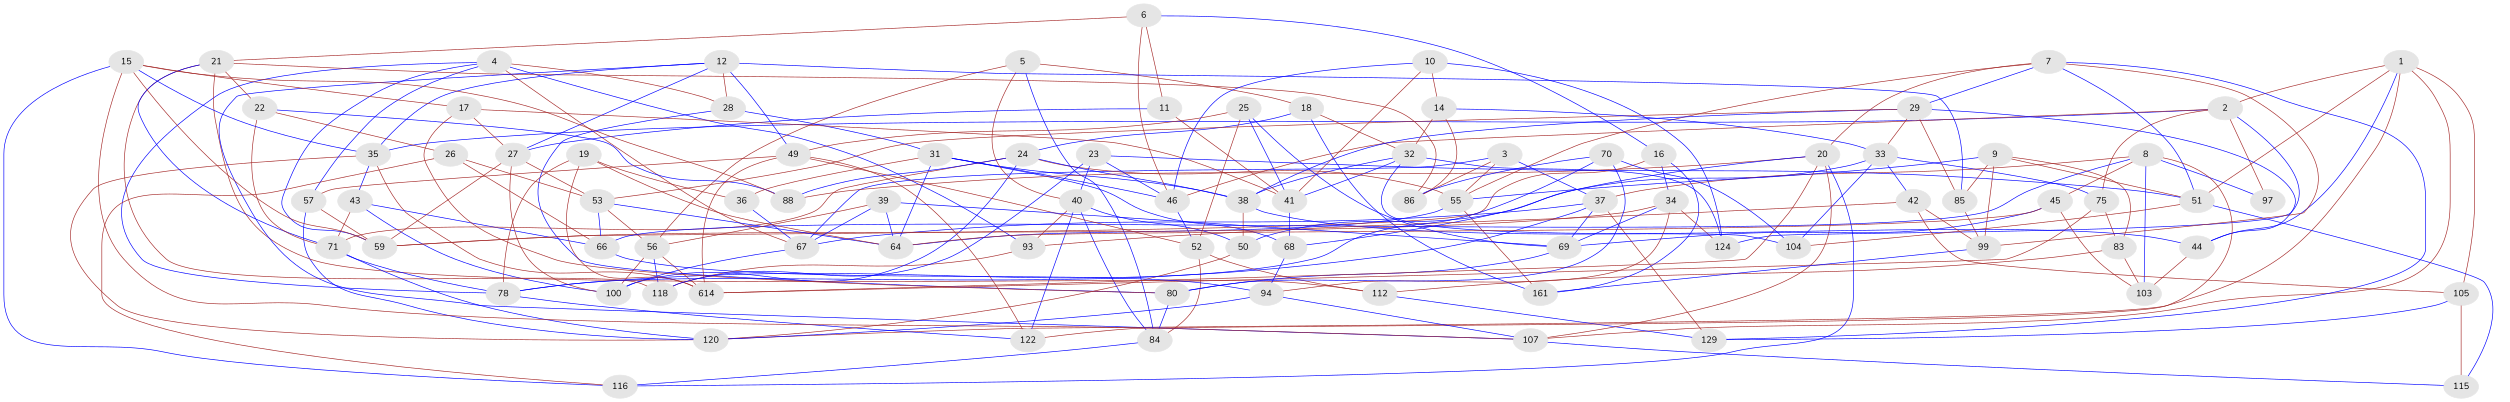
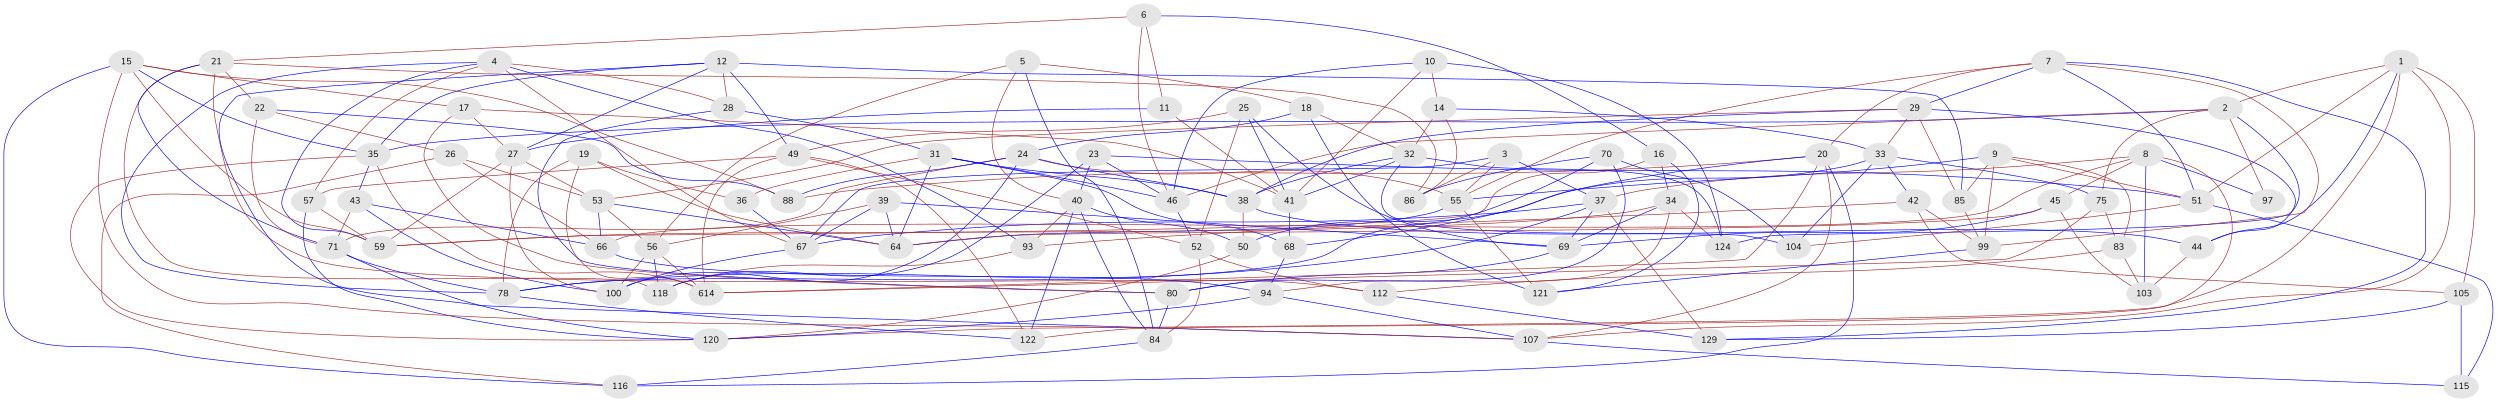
edge "4" -- "57": color blue -> brown
edge "8" -- "66": color blue -> brown
node "161": label "161" -> "121"
edge "105" -- "115": color brown -> blue
